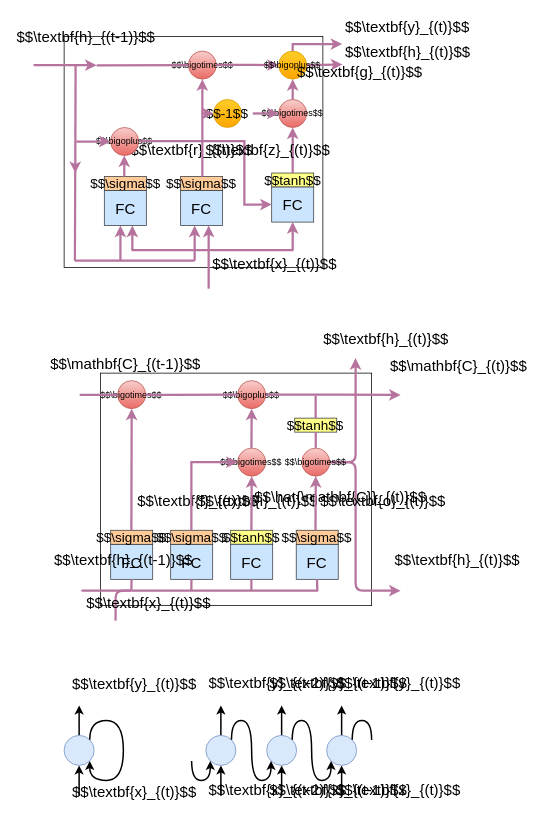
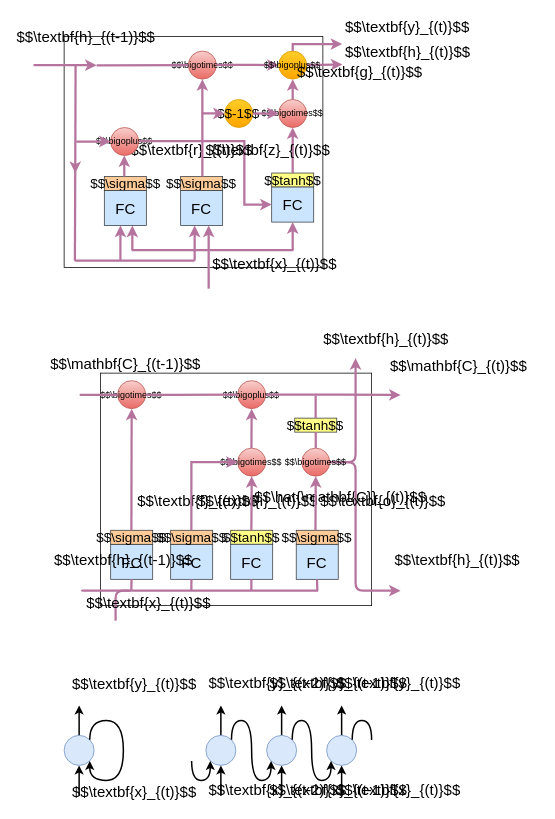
node "$$-1$$": moved (228, 113) -> (239, 113)
